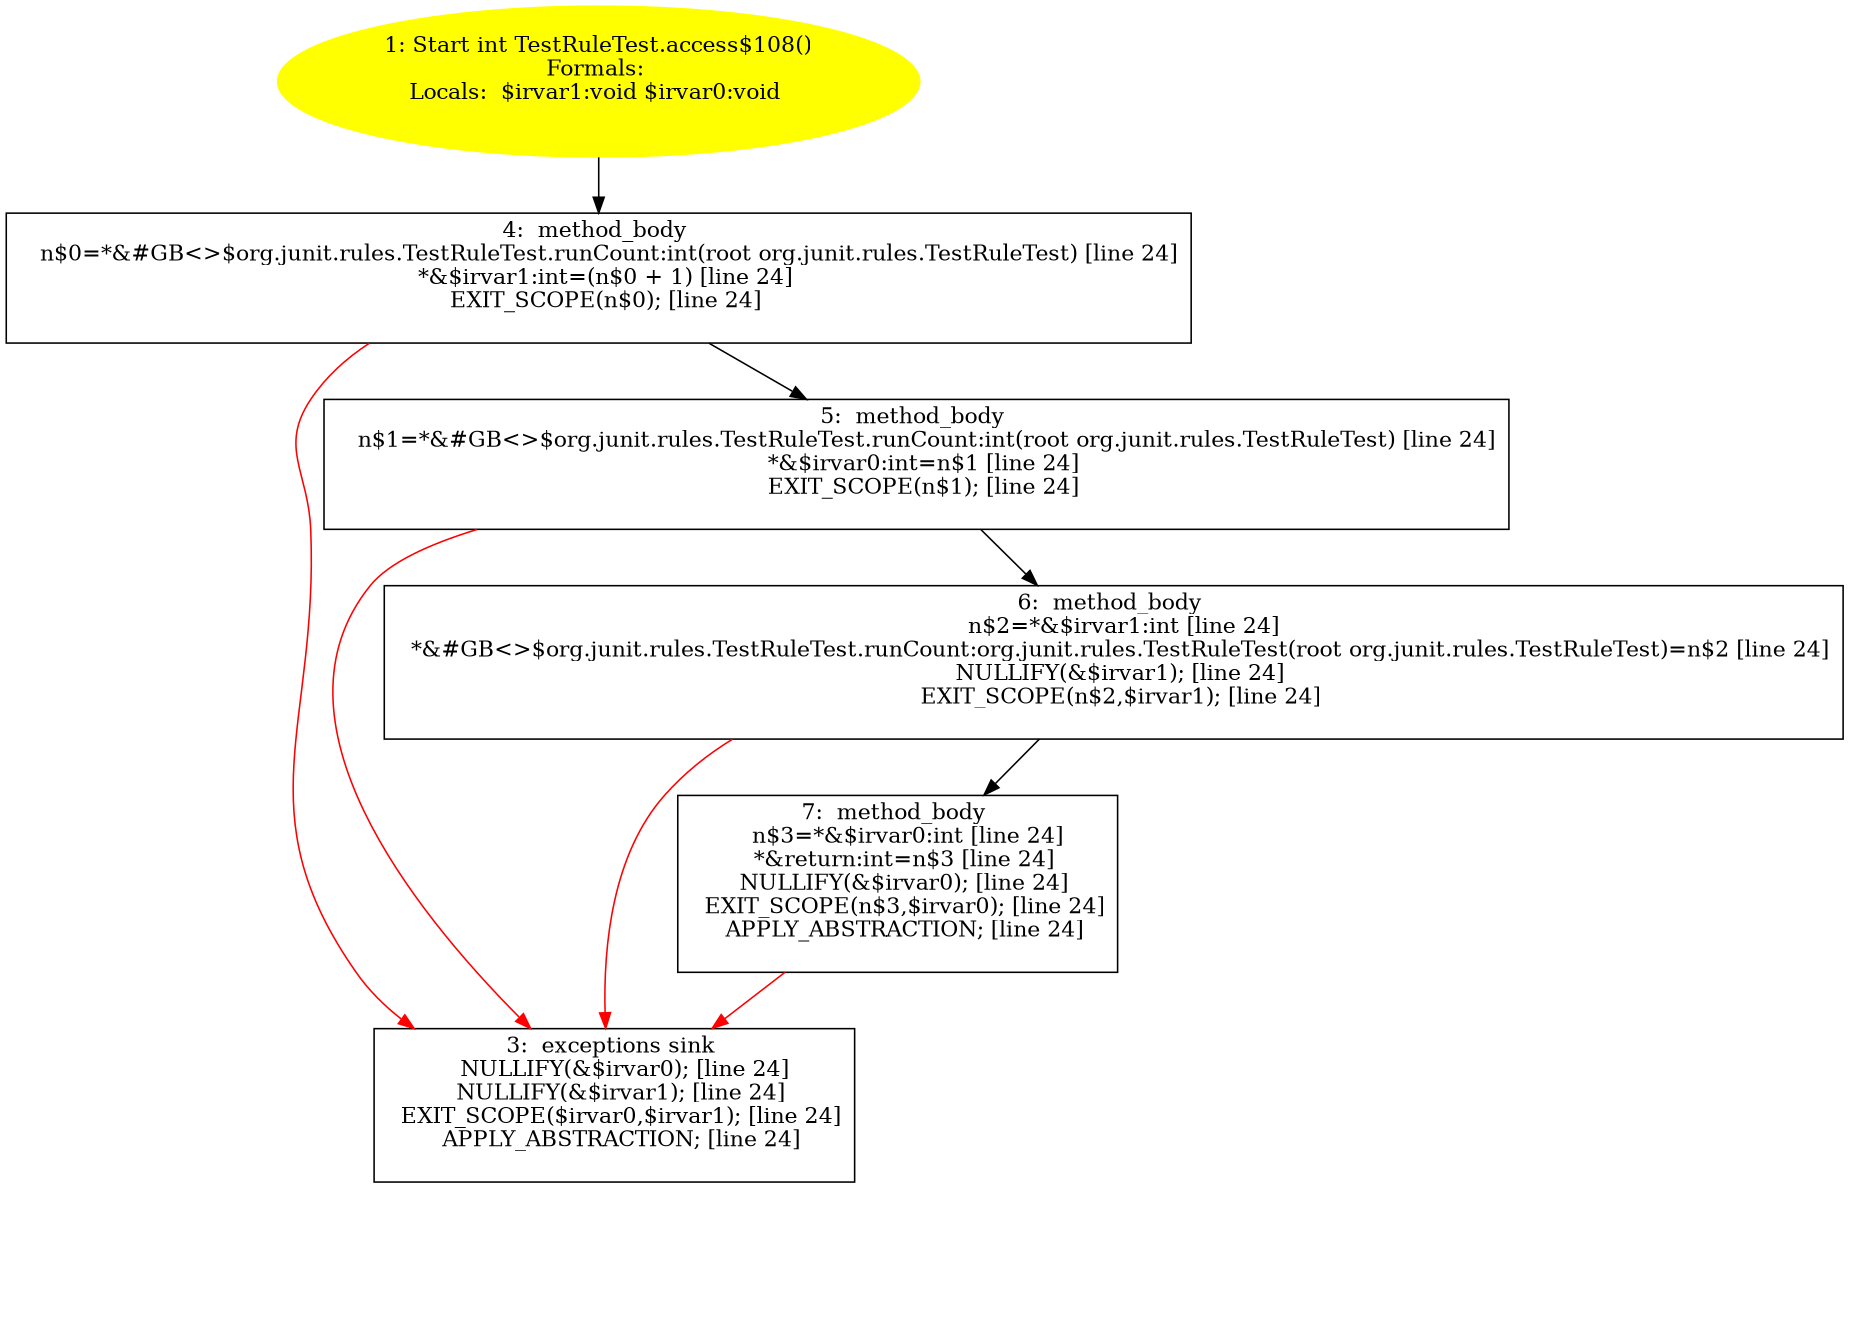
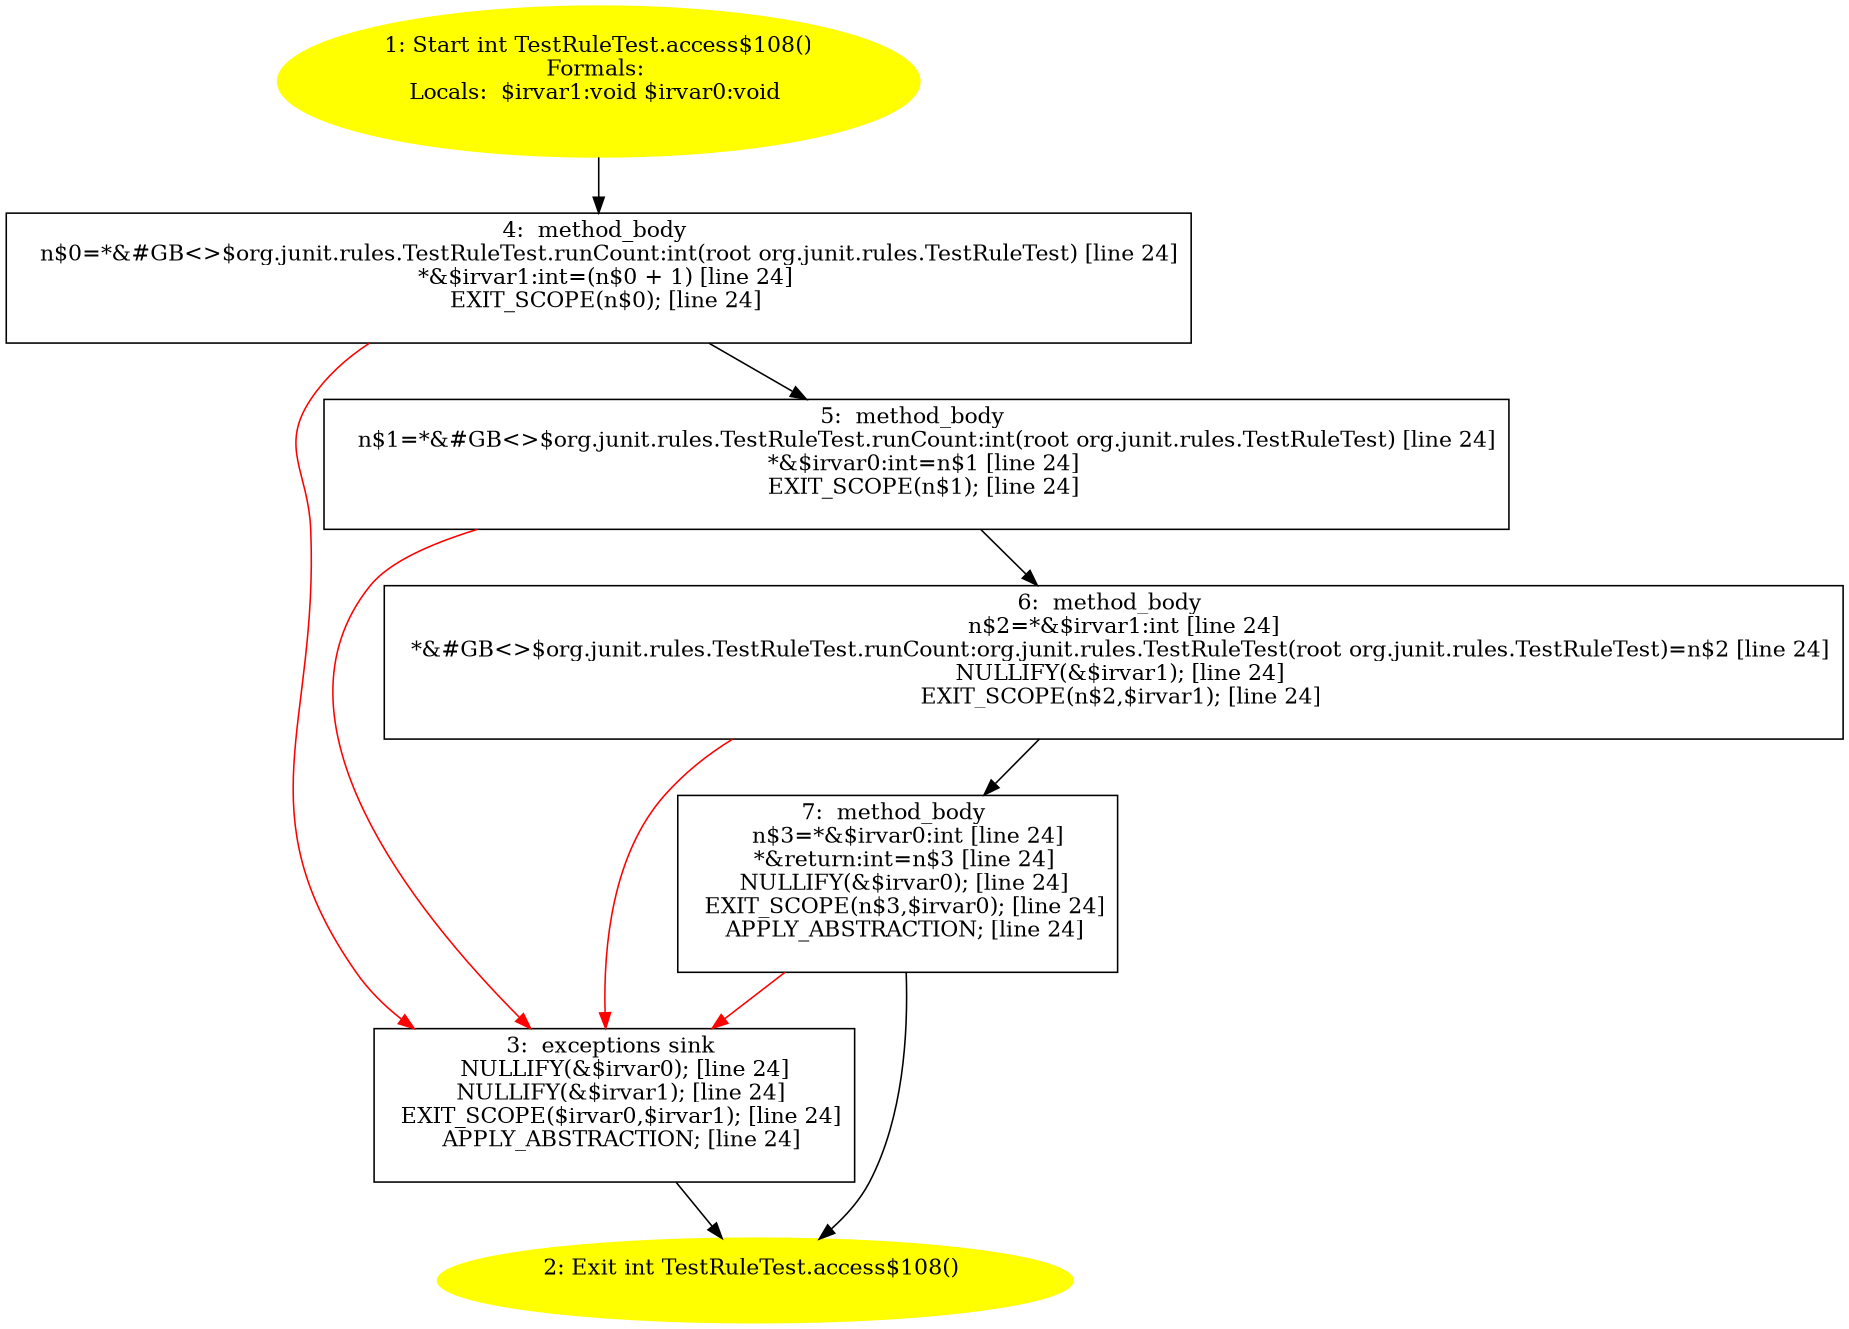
node "2: Exit int TestRuleTest.access$108()": added
